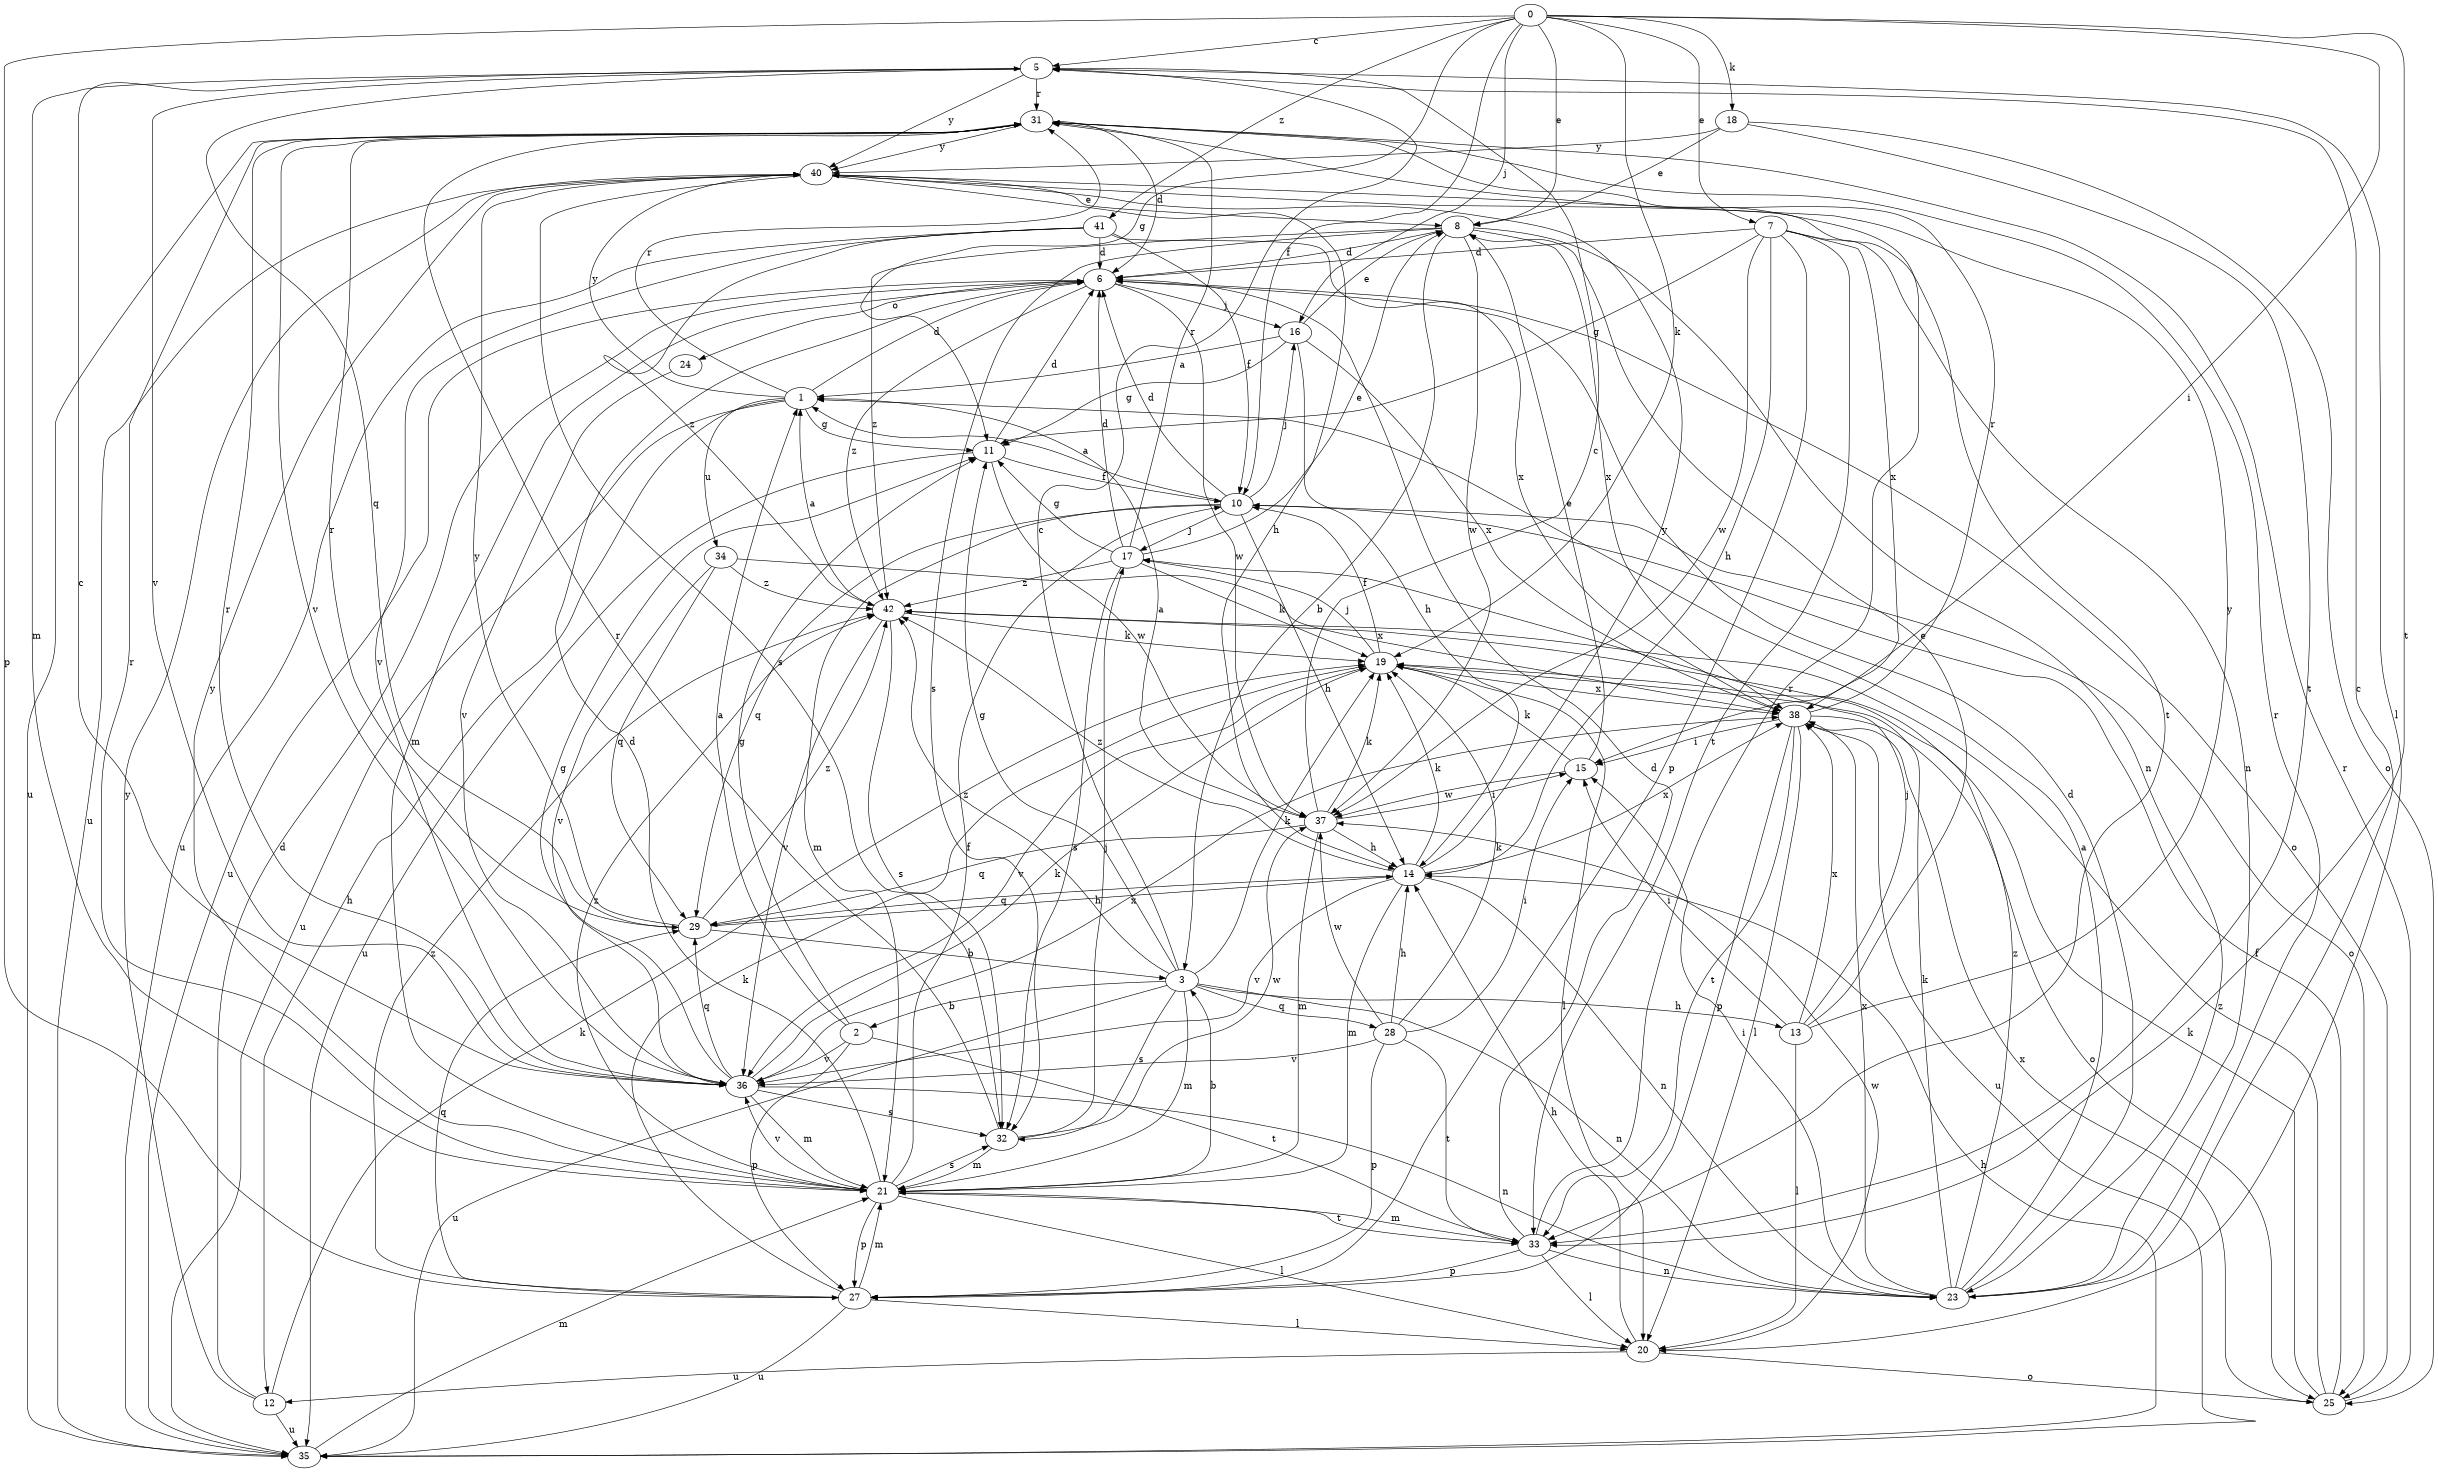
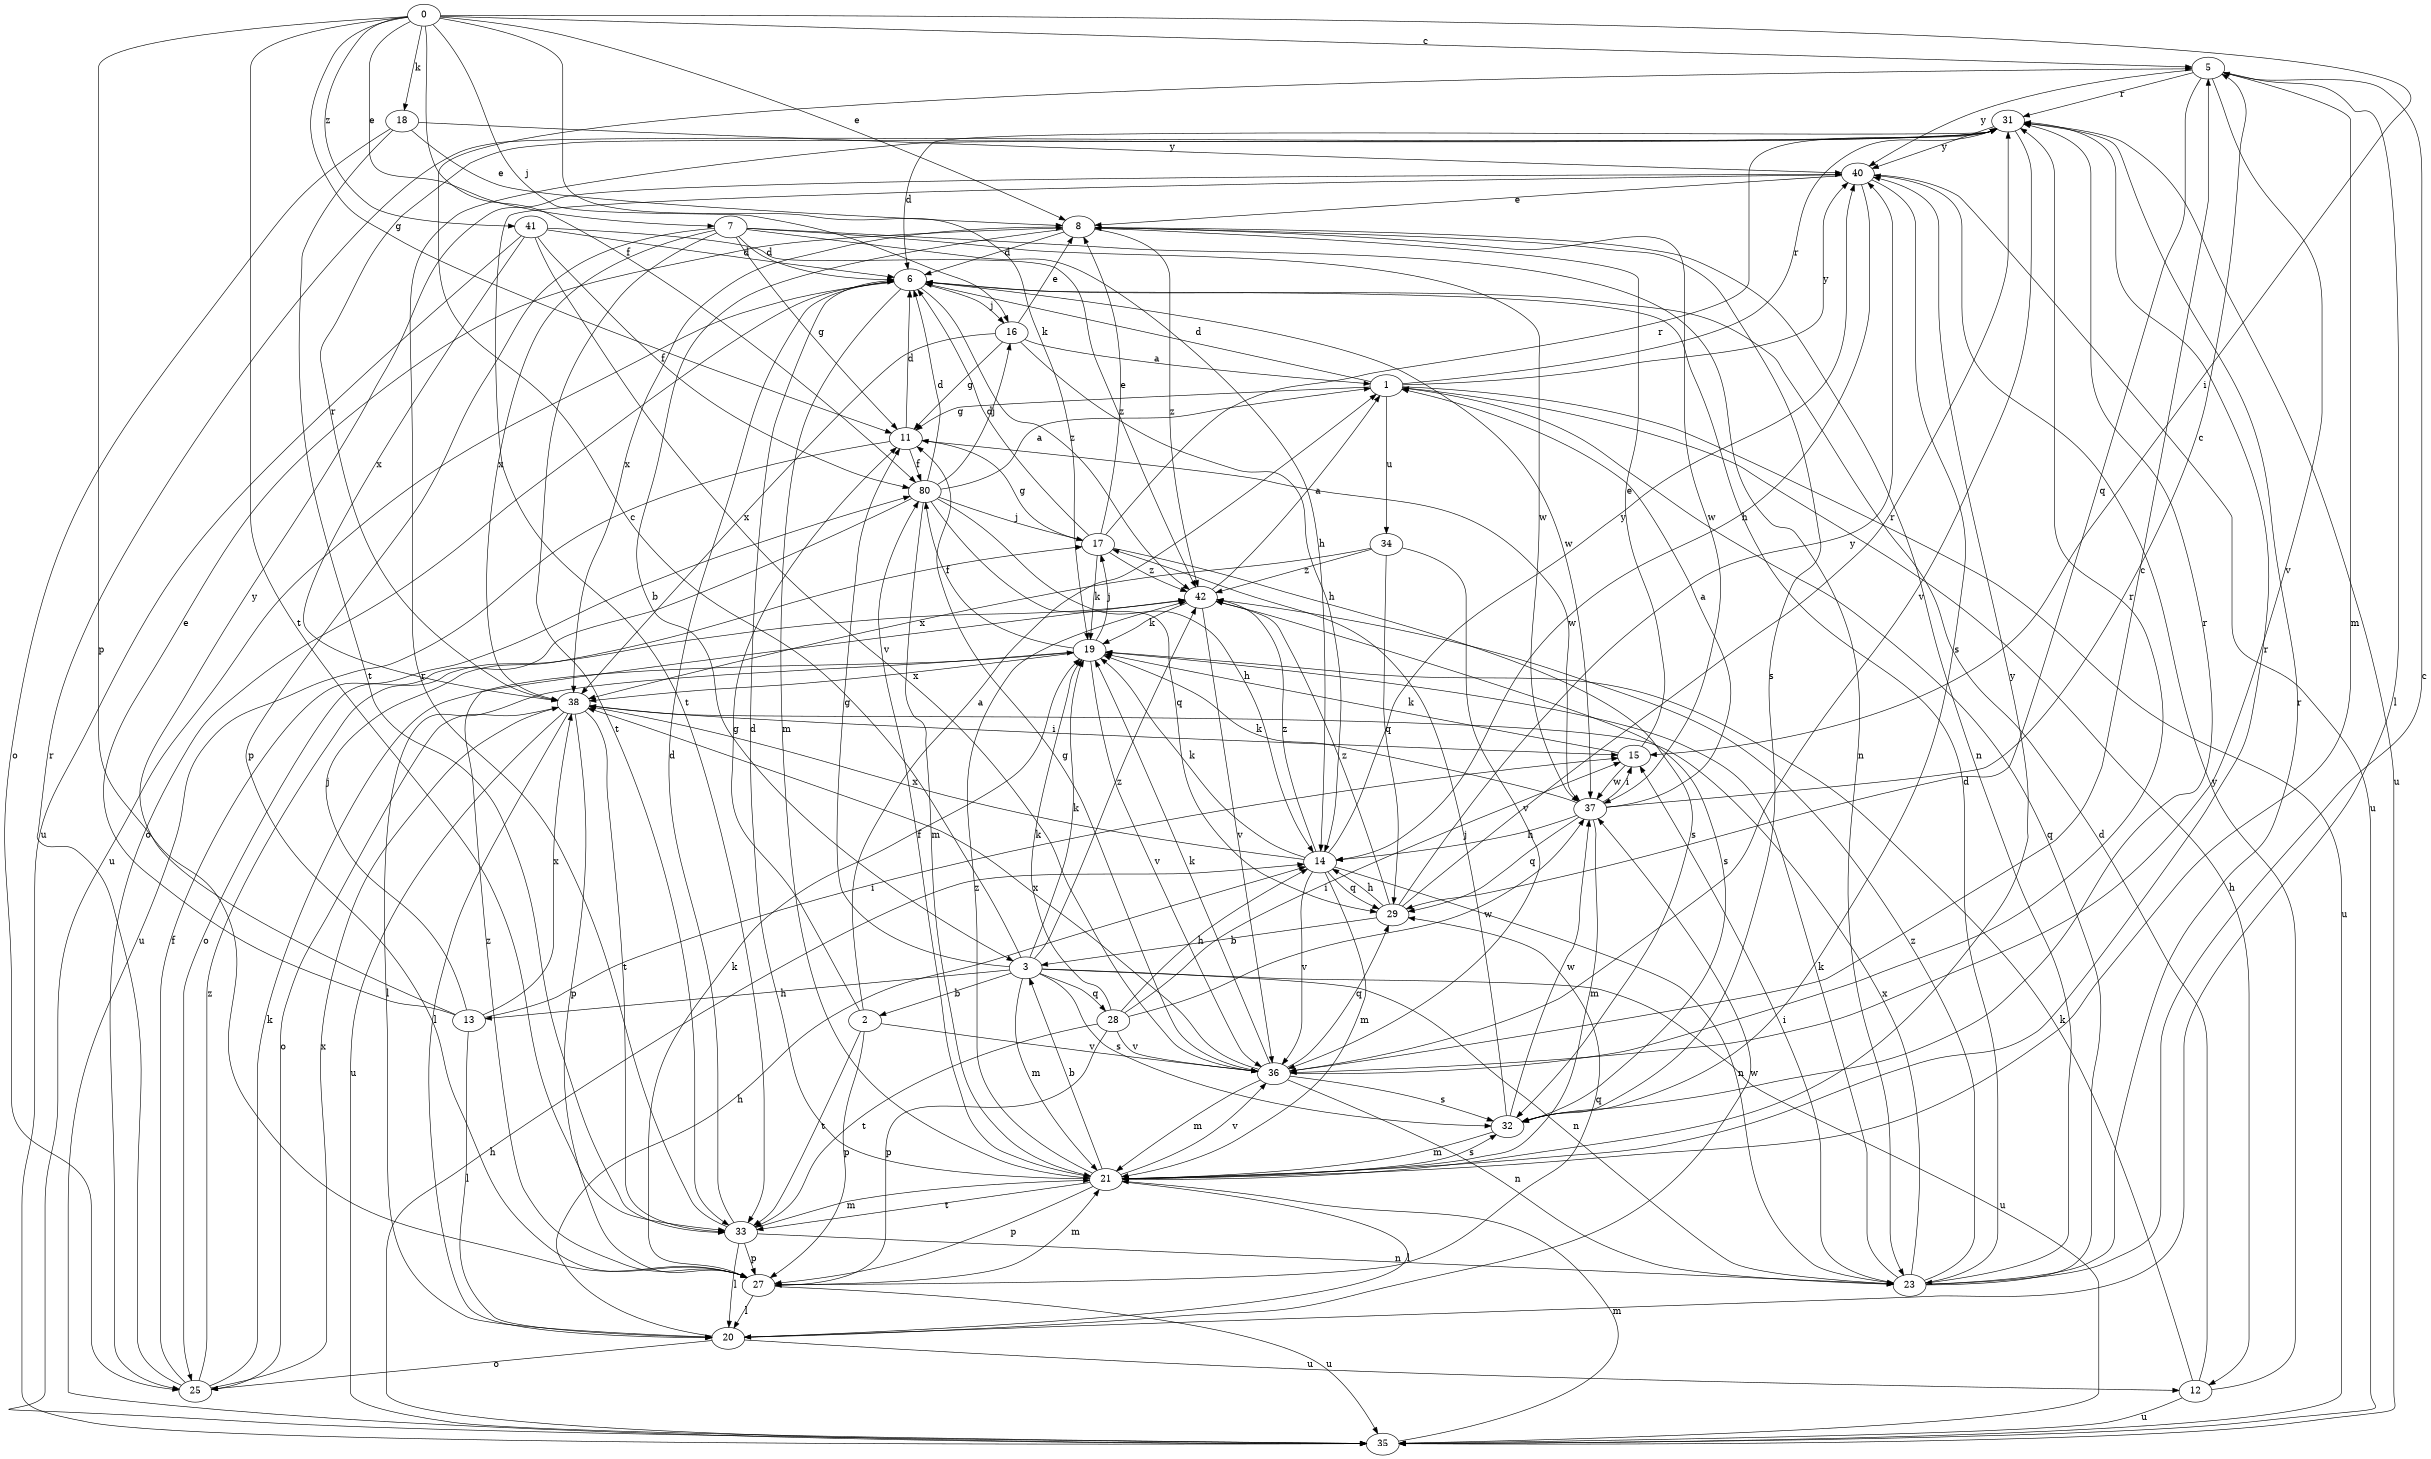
node "24": removed
node "10": label "10" -> "80"
edge "23" -> "1": label "a" -> "q"
